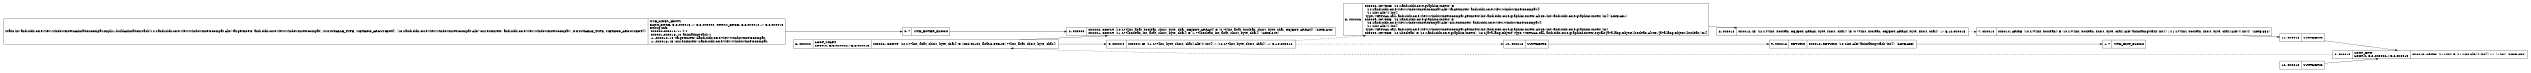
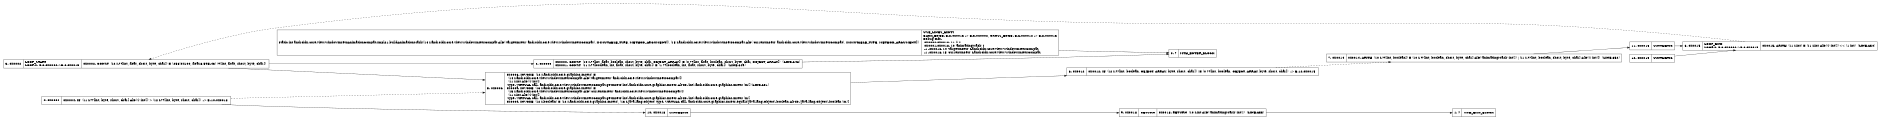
edge "0: ?" -> "2: 0x0000": reversed
edge "3: 0x0002" -> "4: 0x0004": now "3: 0x0002" -> "5: 0x0006"
edge "4: 0x0004" -> "10: 0x0018": style dashed -> solid
